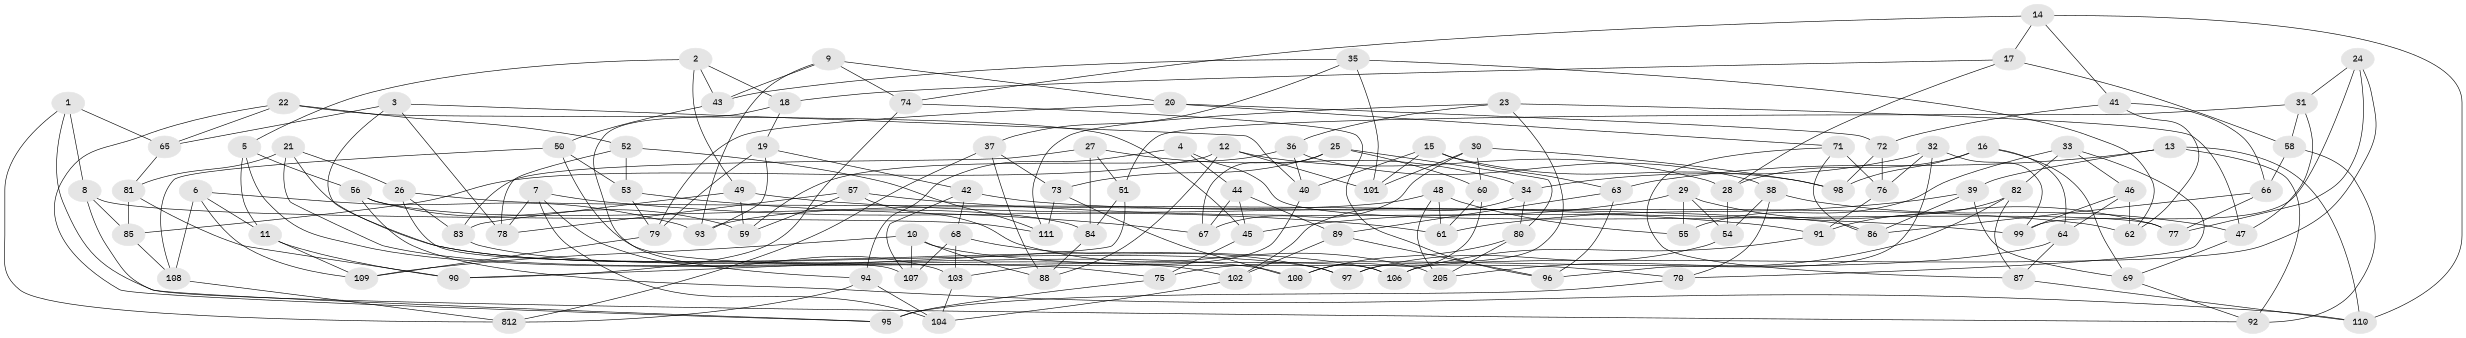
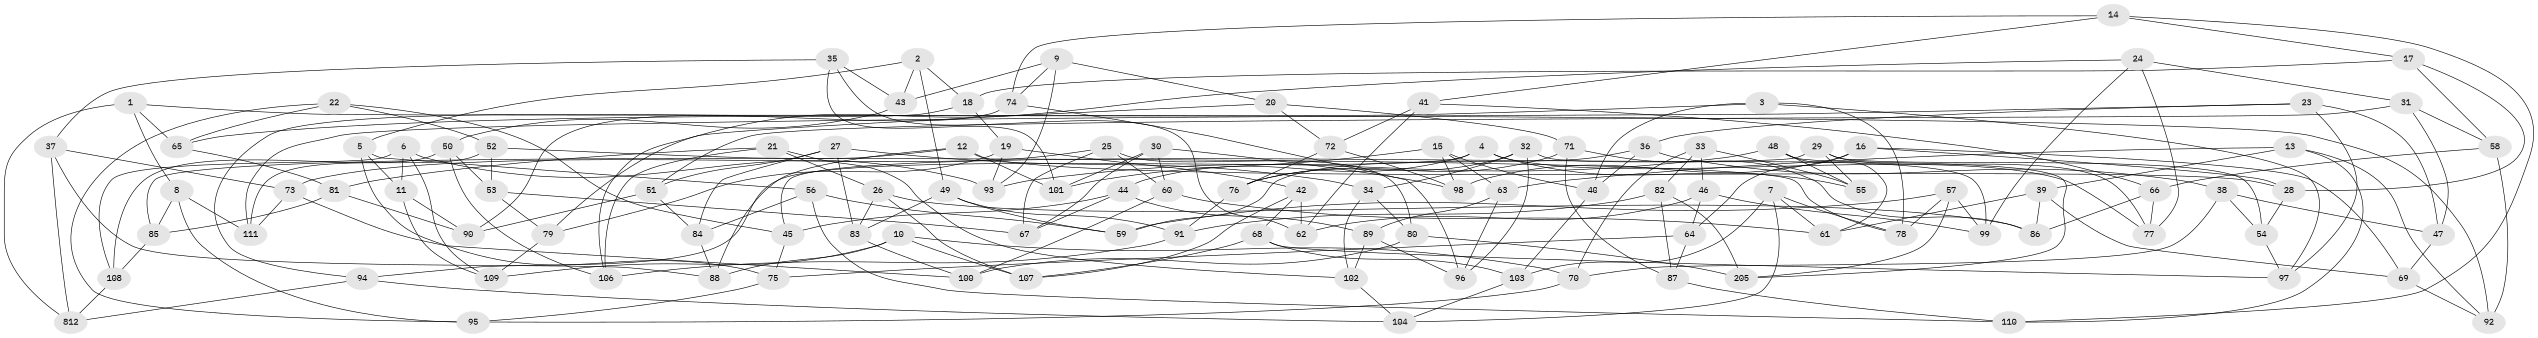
edge "4" -- "55": added
